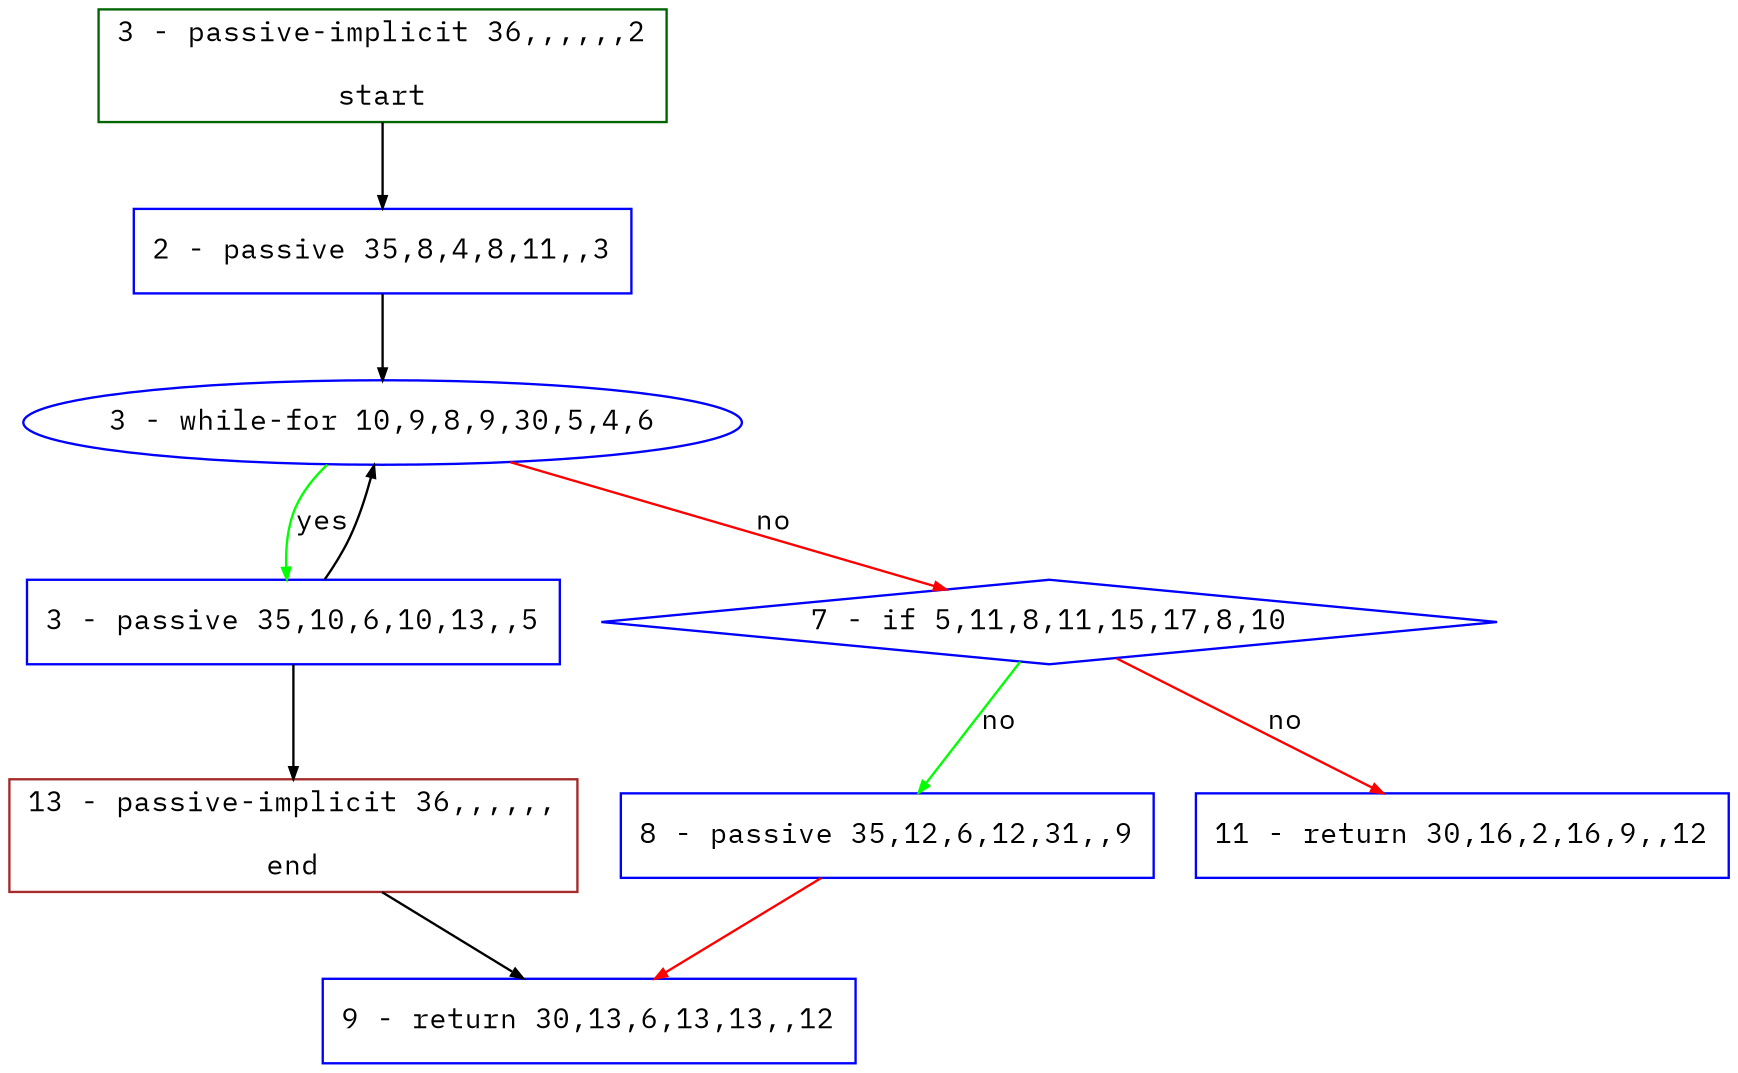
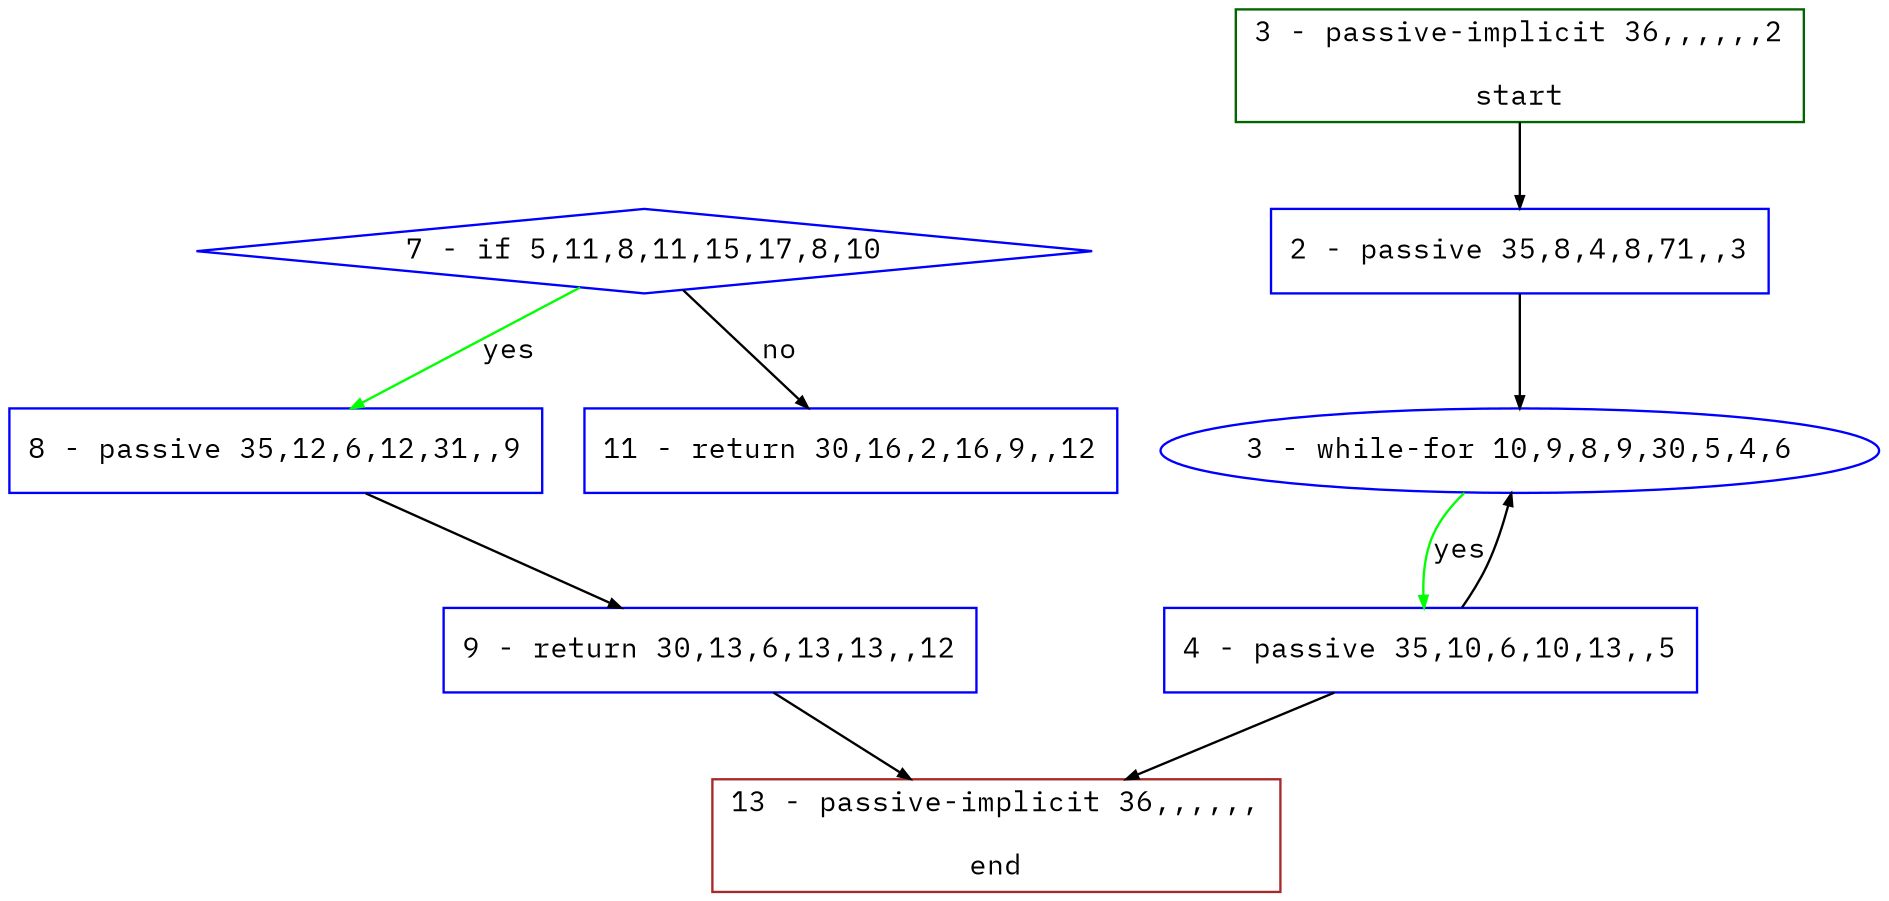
node "2 - passive 35,8,4,8,11,,3": label "2 - passive 35,8,4,8,11,,3" -> "2 - passive 35,8,4,8,71,,3"
edge "3 - while-for 10,9,8,9,30,5,4,6" -> "7 - if 5,11,8,11,15,17,8,10": removed, label "no"
node "3 - passive 35,10,6,10,13,,5": label "3 - passive 35,10,6,10,13,,5" -> "4 - passive 35,10,6,10,13,,5"
edge "7 - if 5,11,8,11,15,17,8,10" -> "8 - passive 35,12,6,12,31,,9": label "no" -> "yes"
edge "7 - if 5,11,8,11,15,17,8,10" -> "11 - return 30,16,2,16,9,,12": color #ff0000 -> #000000
edge "8 - passive 35,12,6,12,31,,9" -> "9 - return 30,13,6,13,13,,12": color #ff0000 -> #000000
edge "13 - passive-implicit 36,,,,,, end" -> "9 - return 30,13,6,13,13,,12": reversed
